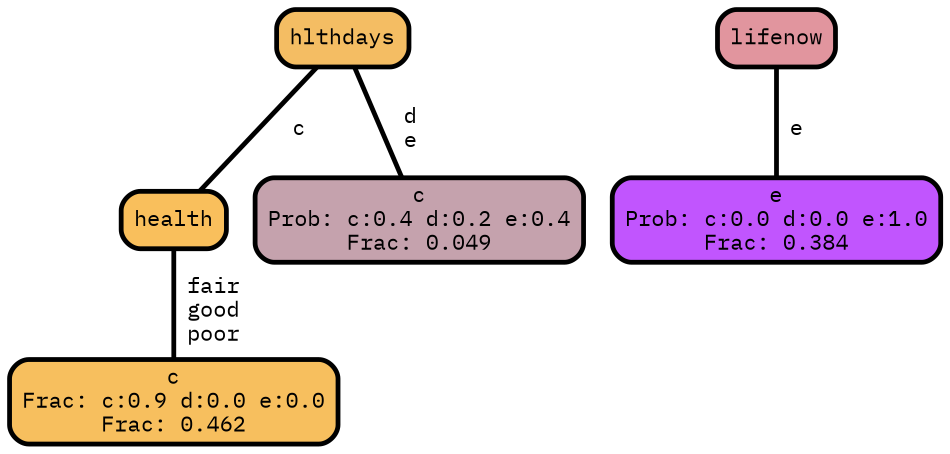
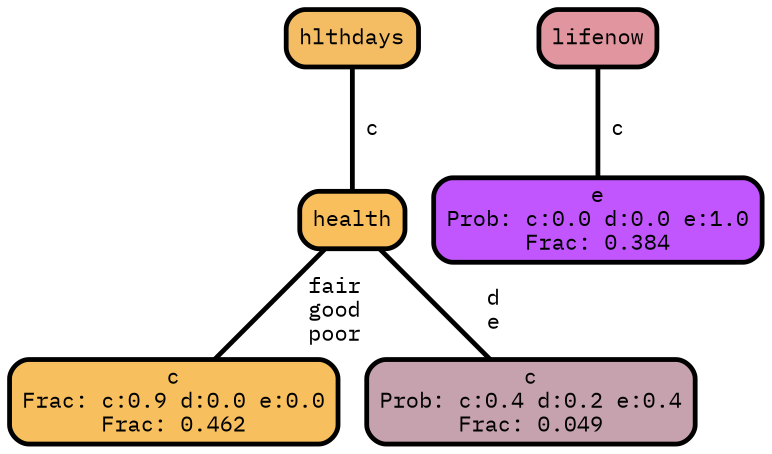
edge "hlthdays" -- "c Prob: c:0.4 d:0.2 e:0.4 Frac: 0.049": now "health" -- "c Prob: c:0.4 d:0.2 e:0.4 Frac: 0.049"
edge "lifenow" -- "e Prob: c:0.0 d:0.0 e:1.0 Frac: 0.384": label " e" -> " c"
